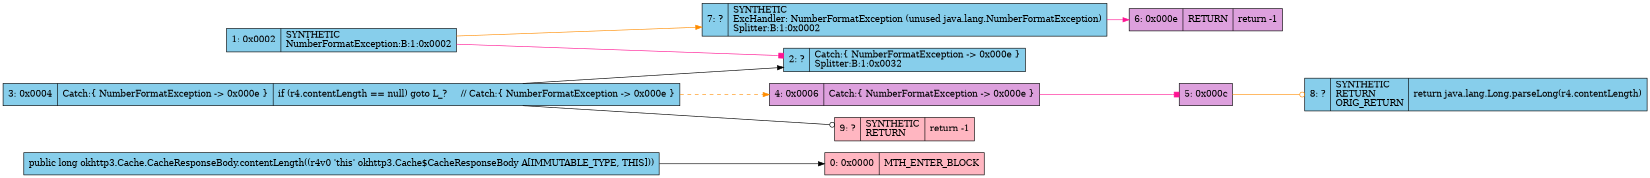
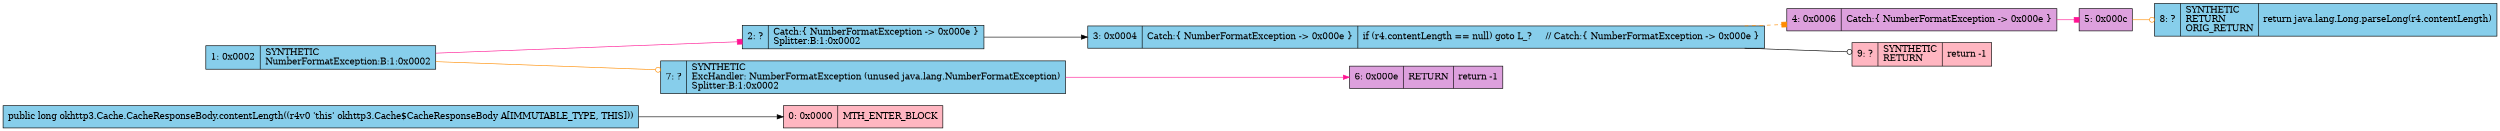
edge "1: 0x0002" -> "7: ?": arrowhead normal -> odot
node "2: ?": text "Splitter:B:1:0x0032" -> "Splitter:B:1:0x0002"
edge "3: 0x0004" -> "2: ?": reversed
edge "3: 0x0004" -> "4: 0x0006": arrowhead normal -> box
